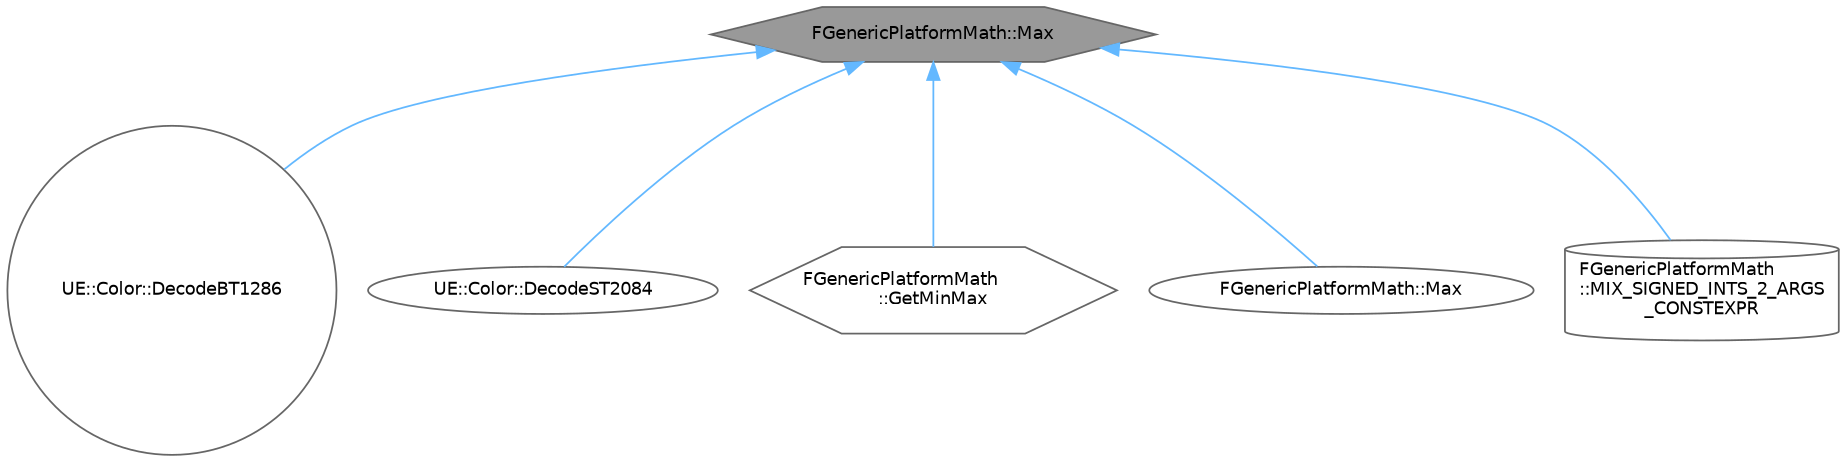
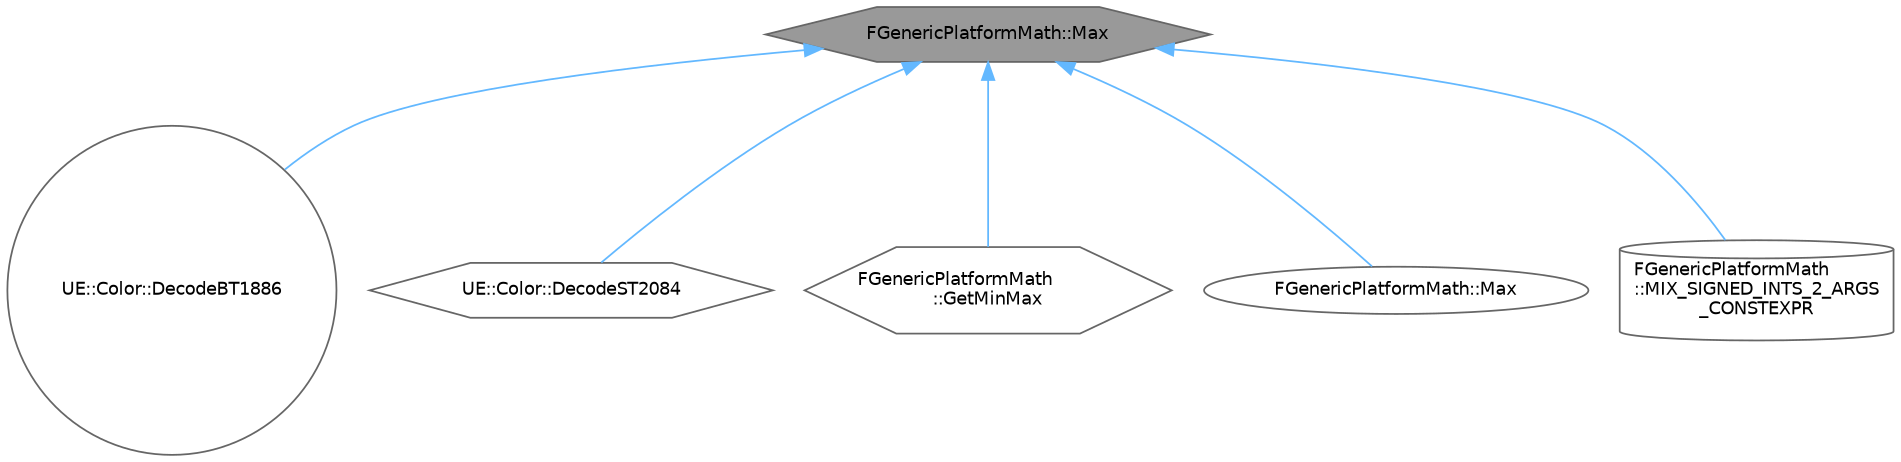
node "UE::Color::DecodeBT1286": label "UE::Color::DecodeBT1286" -> "UE::Color::DecodeBT1886"
node "UE::Color::DecodeST2084": shape ellipse -> hexagon
